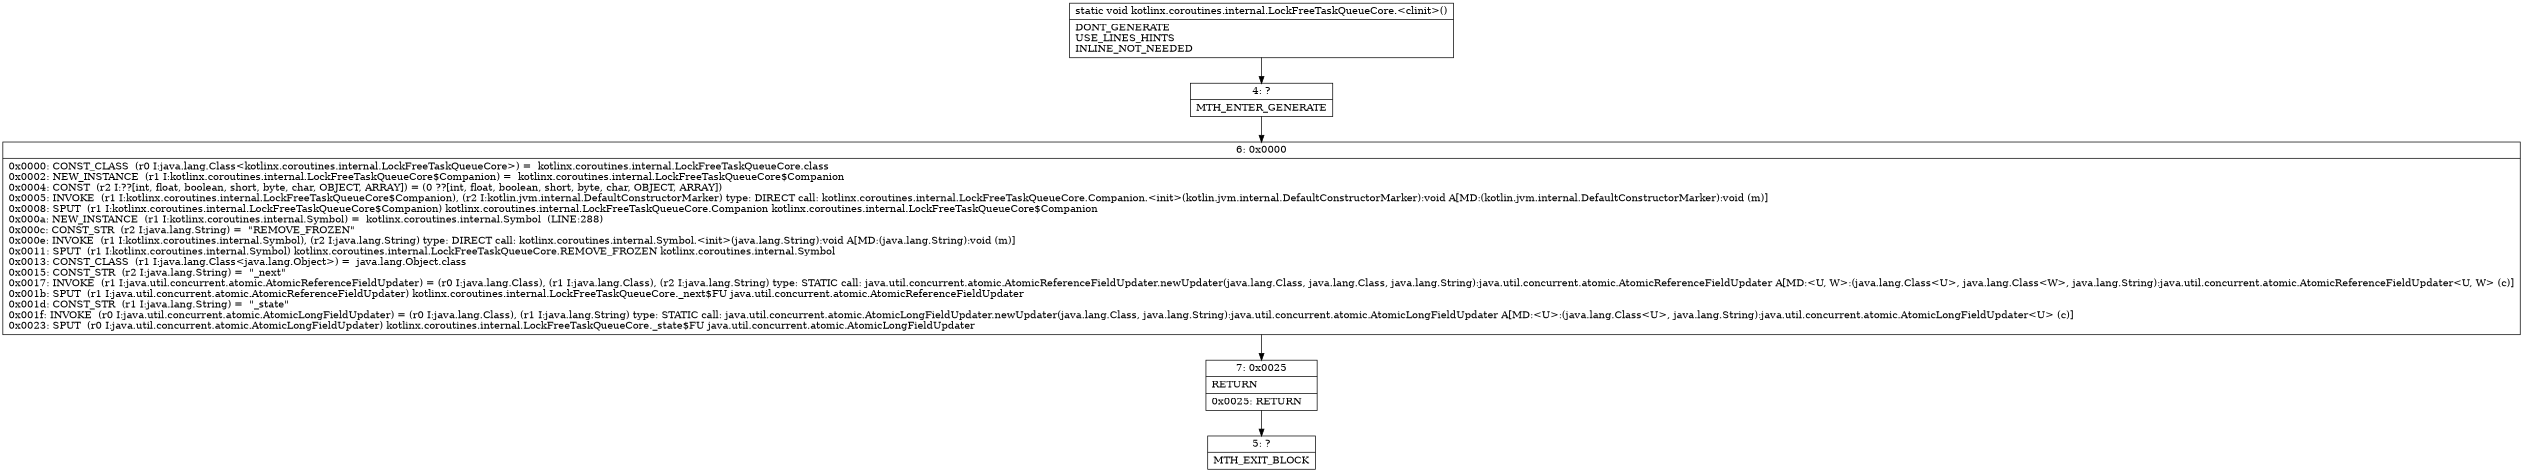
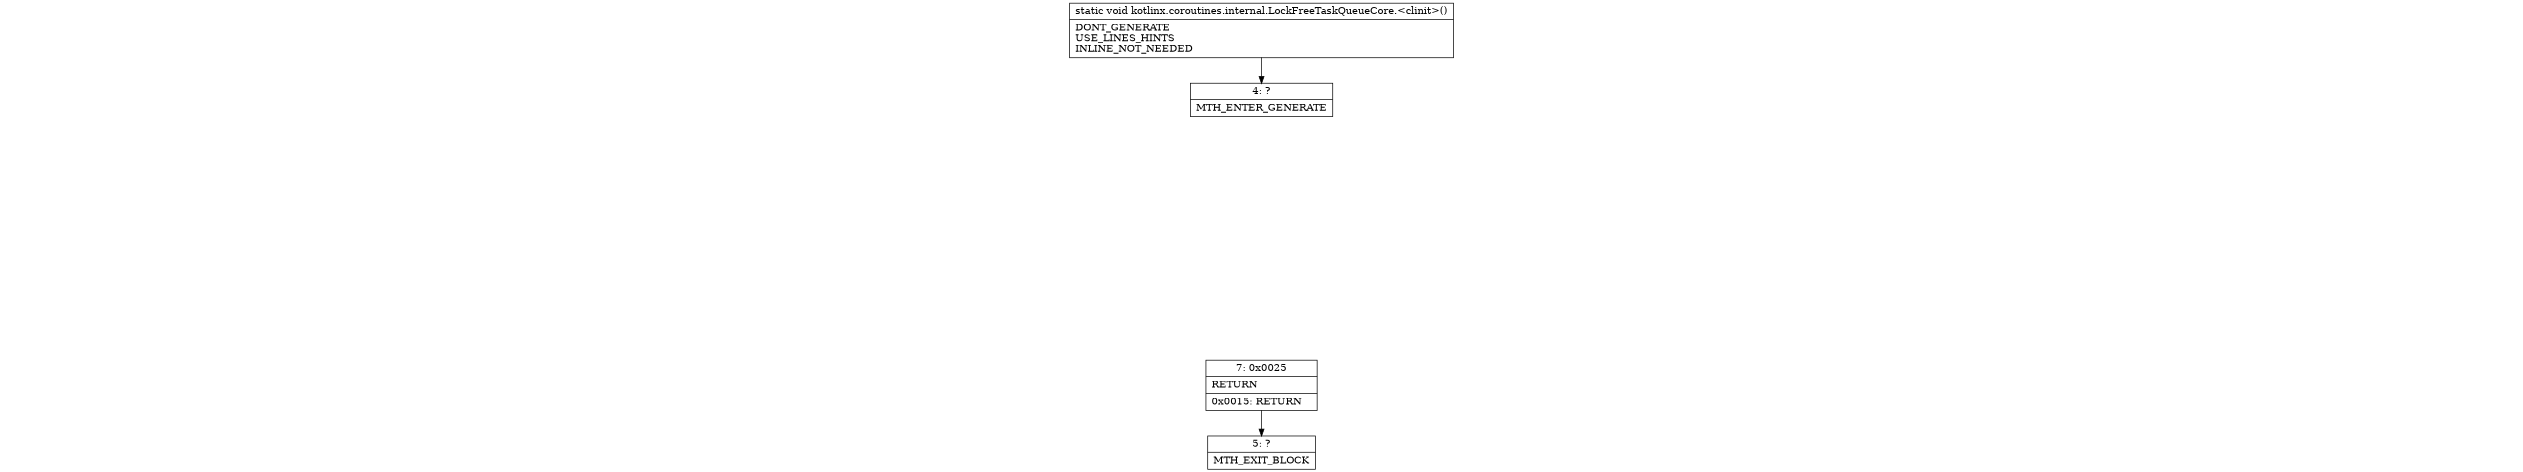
node "6: 0x0000": removed
node "7: 0x0025": text "0x0025: RETURN" -> "0x0015: RETURN"
